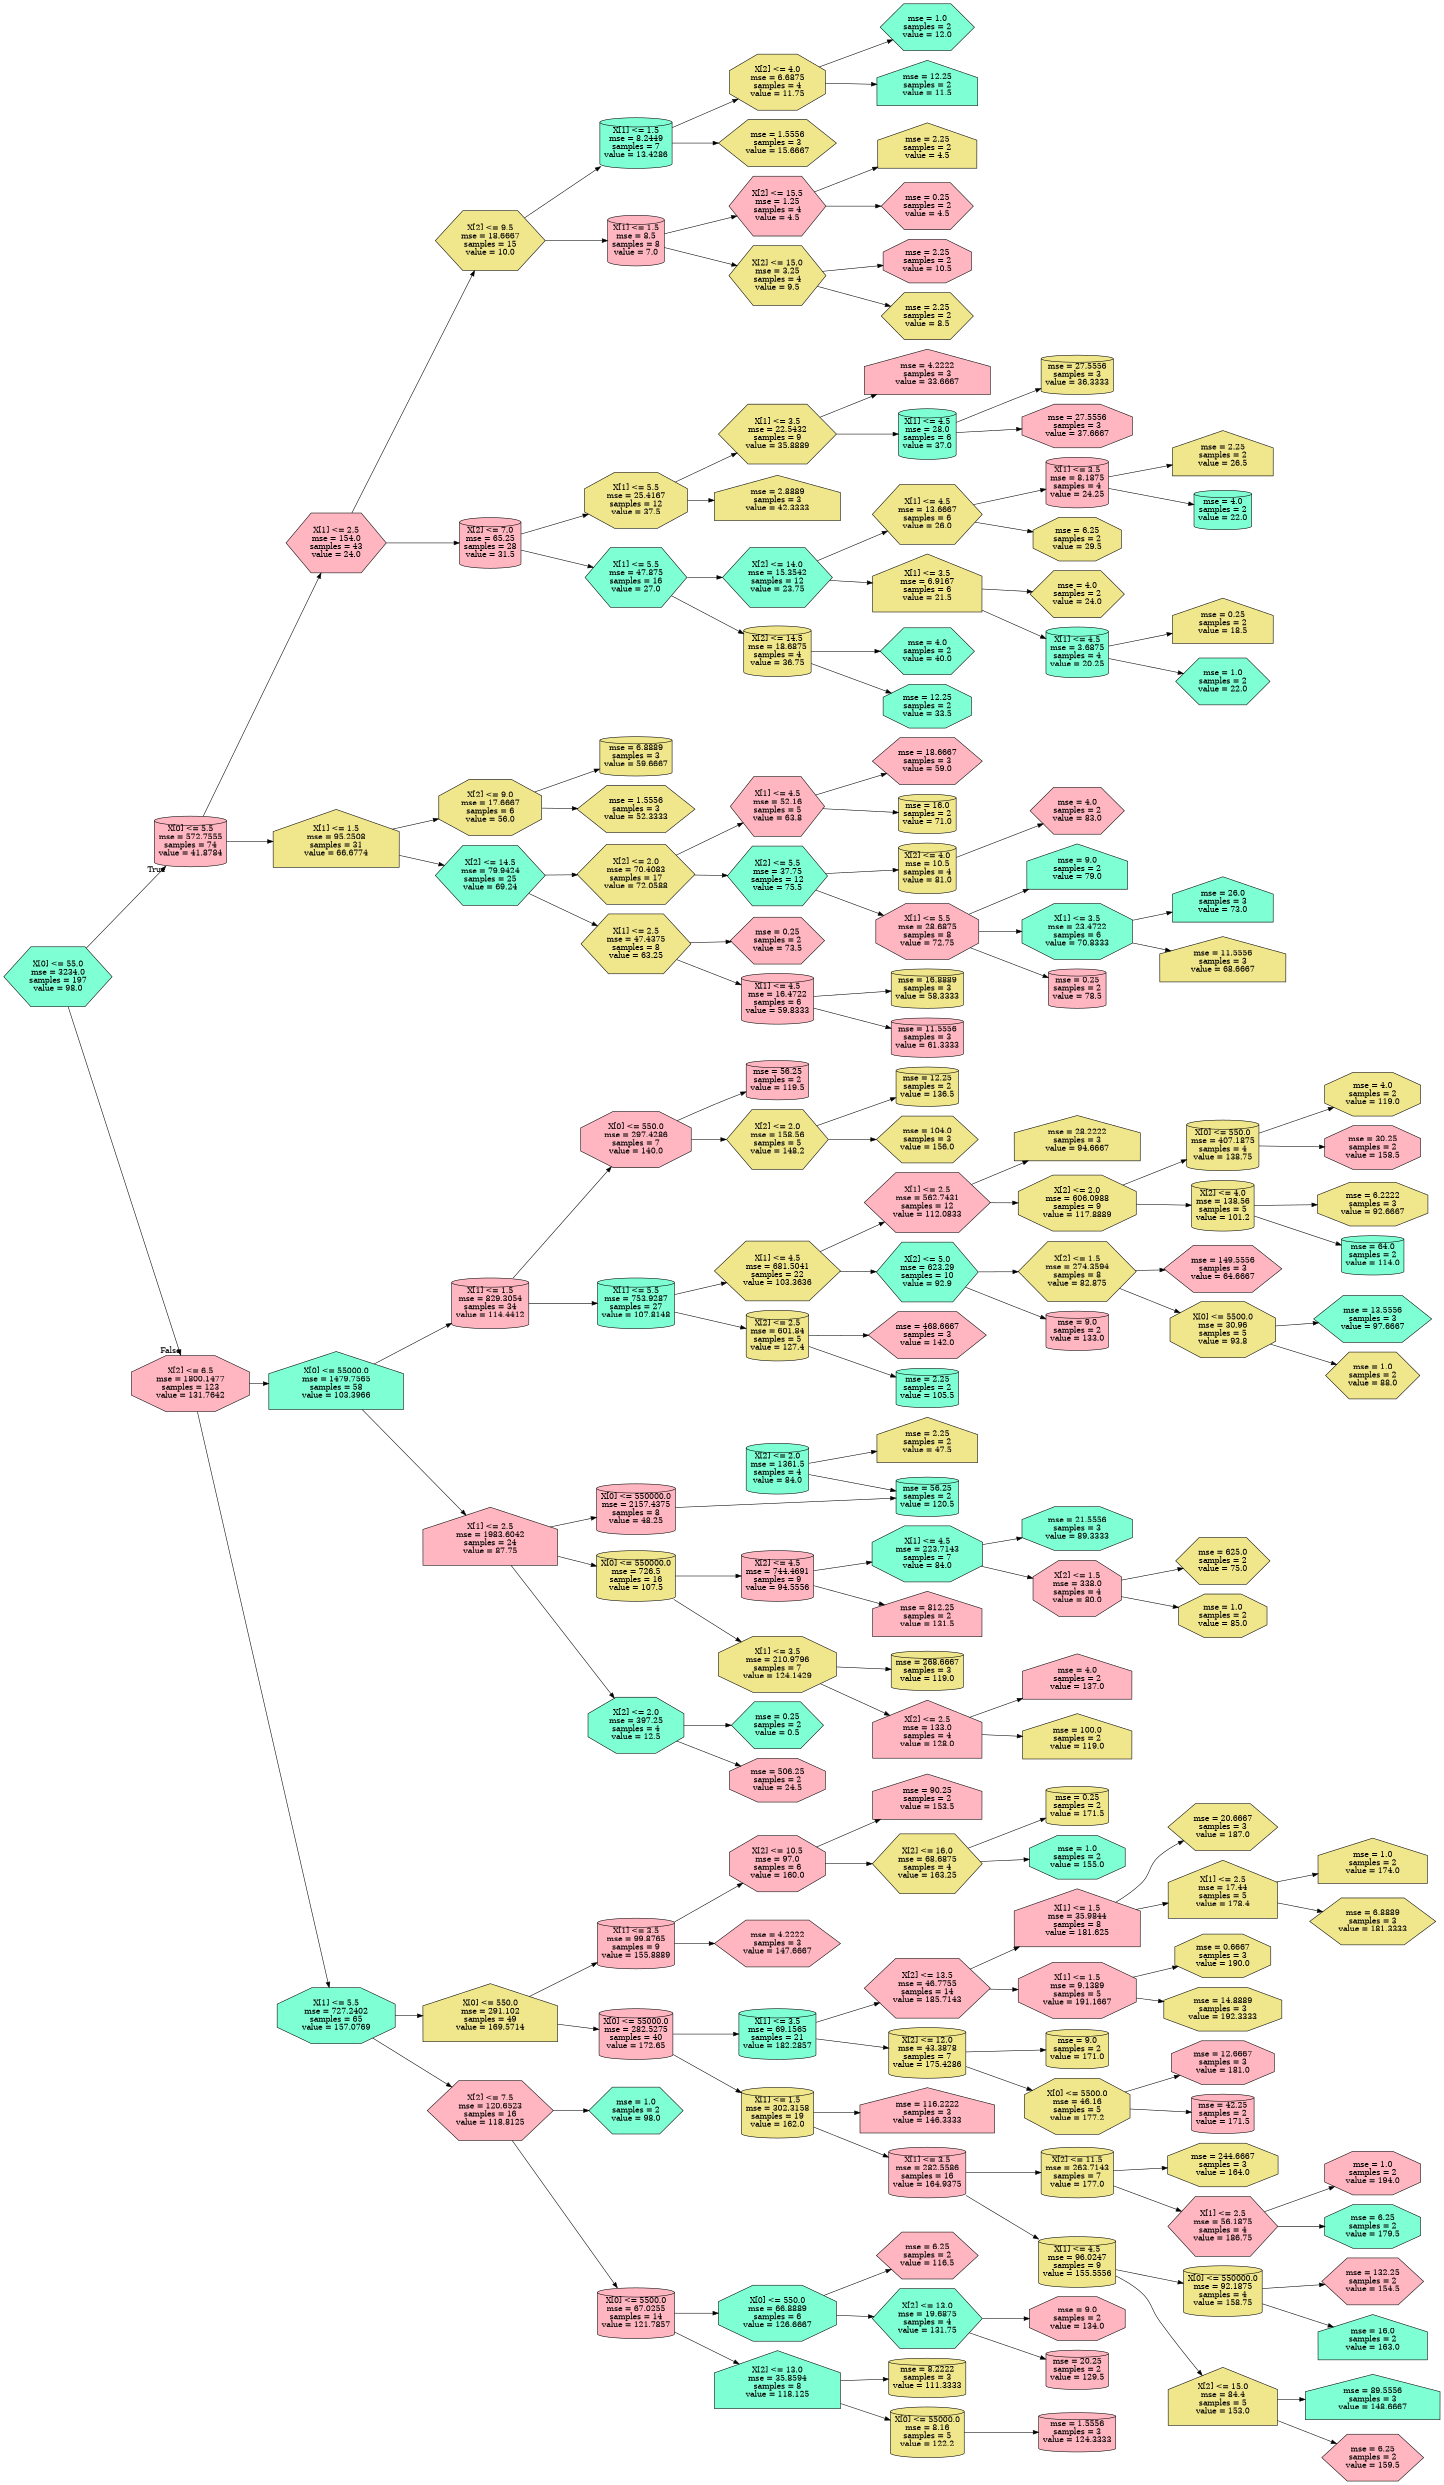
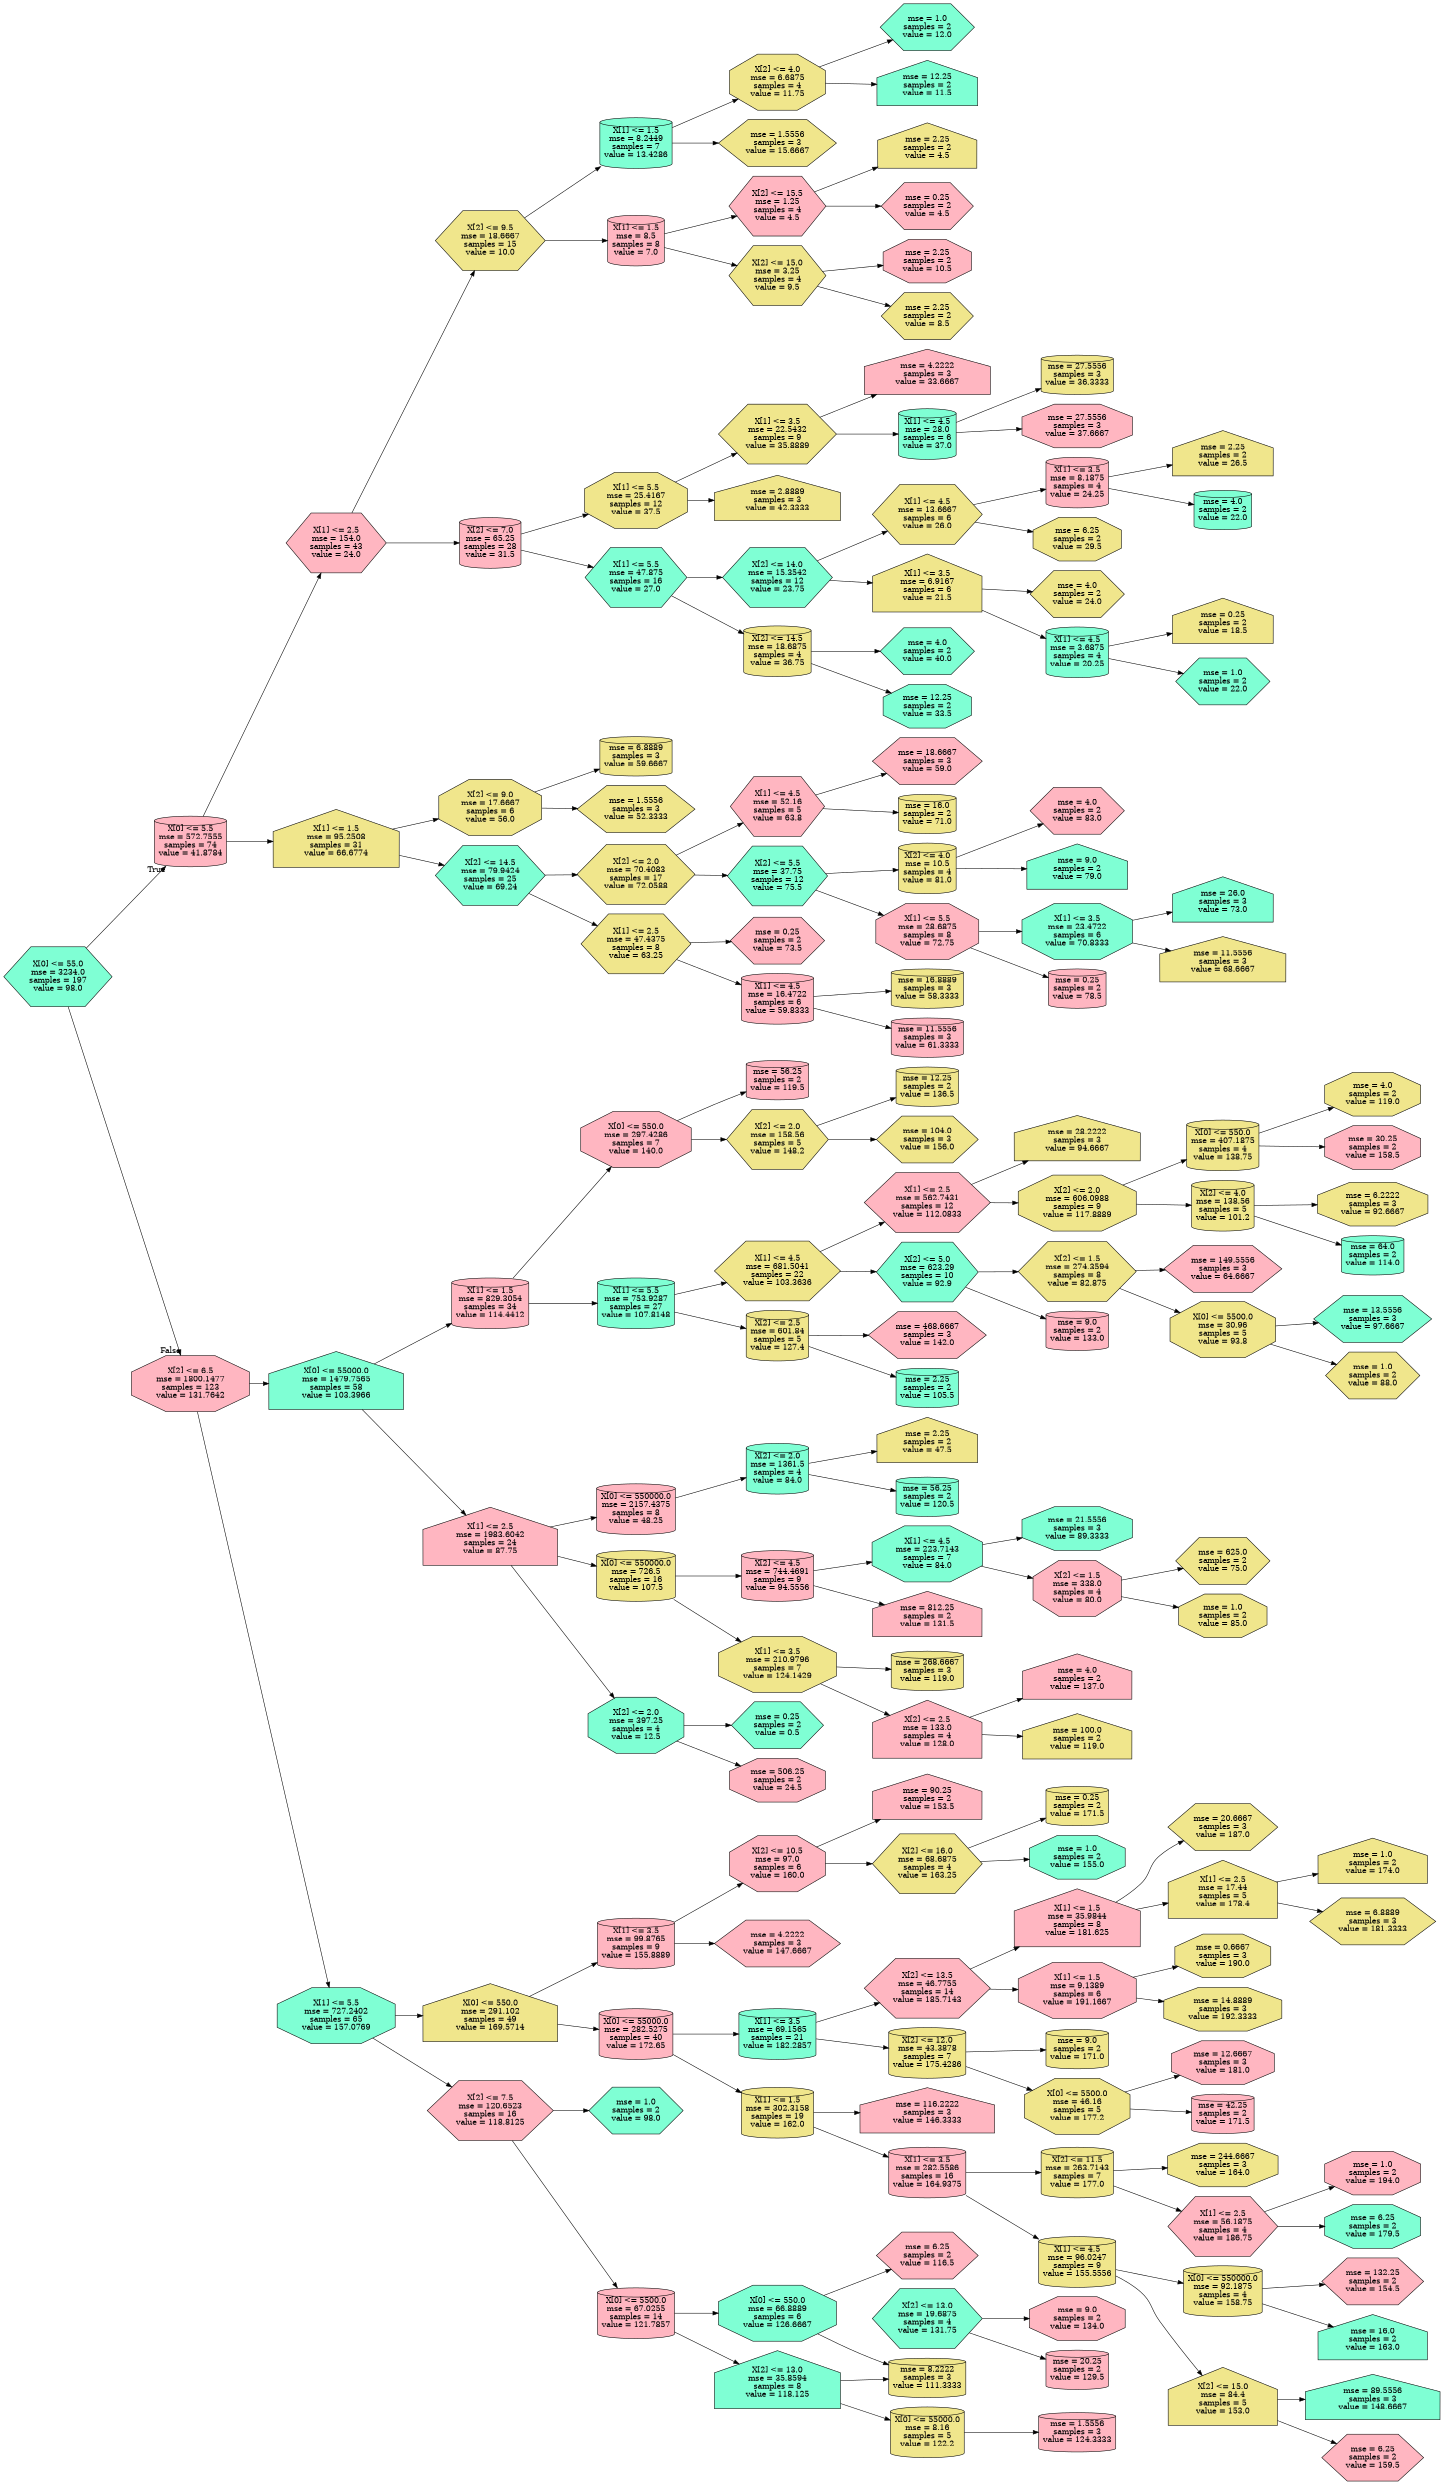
edge "X[1] <= 5.5 mse = 28.6875 samples = 8 value = 72.75" -> "mse = 9.0 samples = 2 value = 79.0": now "X[2] <= 4.0 mse = 10.5 samples = 4 value = 81.0" -> "mse = 9.0 samples = 2 value = 79.0"
edge "X[0] <= 550000.0 mse = 2157.4375 samples = 8 value = 48.25" -> "mse = 56.25 samples = 2 value = 120.5": now "X[0] <= 550000.0 mse = 2157.4375 samples = 8 value = 48.25" -> "X[2] <= 2.0 mse = 1361.5 samples = 4 value = 84.0"
node "X[1] <= 1.5 mse = 9.1389 samples = 5 value = 191.1667": label "X[1] <= 1.5 mse = 9.1389 samples = 5 value = 191.1667" -> "X[1] <= 1.5 mse = 9.1389 samples = 6 value = 191.1667"
edge "X[0] <= 550.0 mse = 66.8889 samples = 6 value = 126.6667" -> "X[2] <= 13.0 mse = 19.6875 samples = 4 value = 131.75": now "X[0] <= 550.0 mse = 66.8889 samples = 6 value = 126.6667" -> "mse = 8.2222 samples = 3 value = 111.3333"
